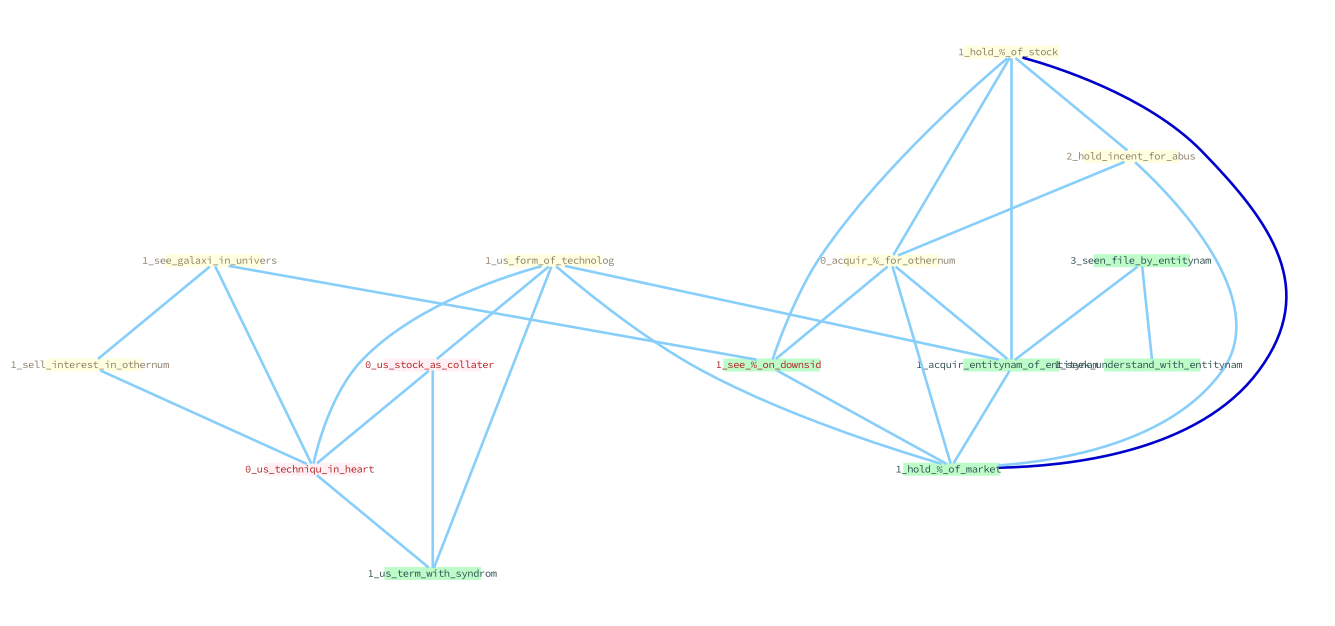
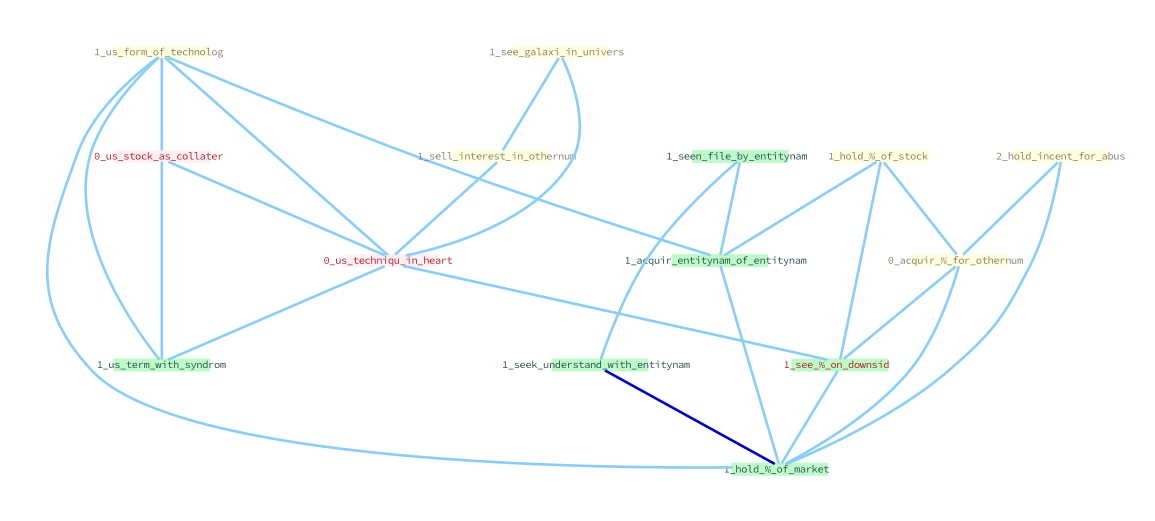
edge "1_hold_%_of_stock" -- "2_hold_incent_for_abus": removed
node "3_seen_file_by_entitynam": label "3_seen_file_by_entitynam" -> "1_seen_file_by_entitynam"
edge "1_hold_%_of_stock" -- "1_hold_%_of_market": now "1_seek_understand_with_entitynam" -- "1_hold_%_of_market"
edge "0_acquir_%_for_othernum" -- "1_acquir_entitynam_of_entitynam": removed
edge "1_see_galaxi_in_univers" -- "1_see_%_on_downsid": now "0_us_techniqu_in_heart" -- "1_see_%_on_downsid"
